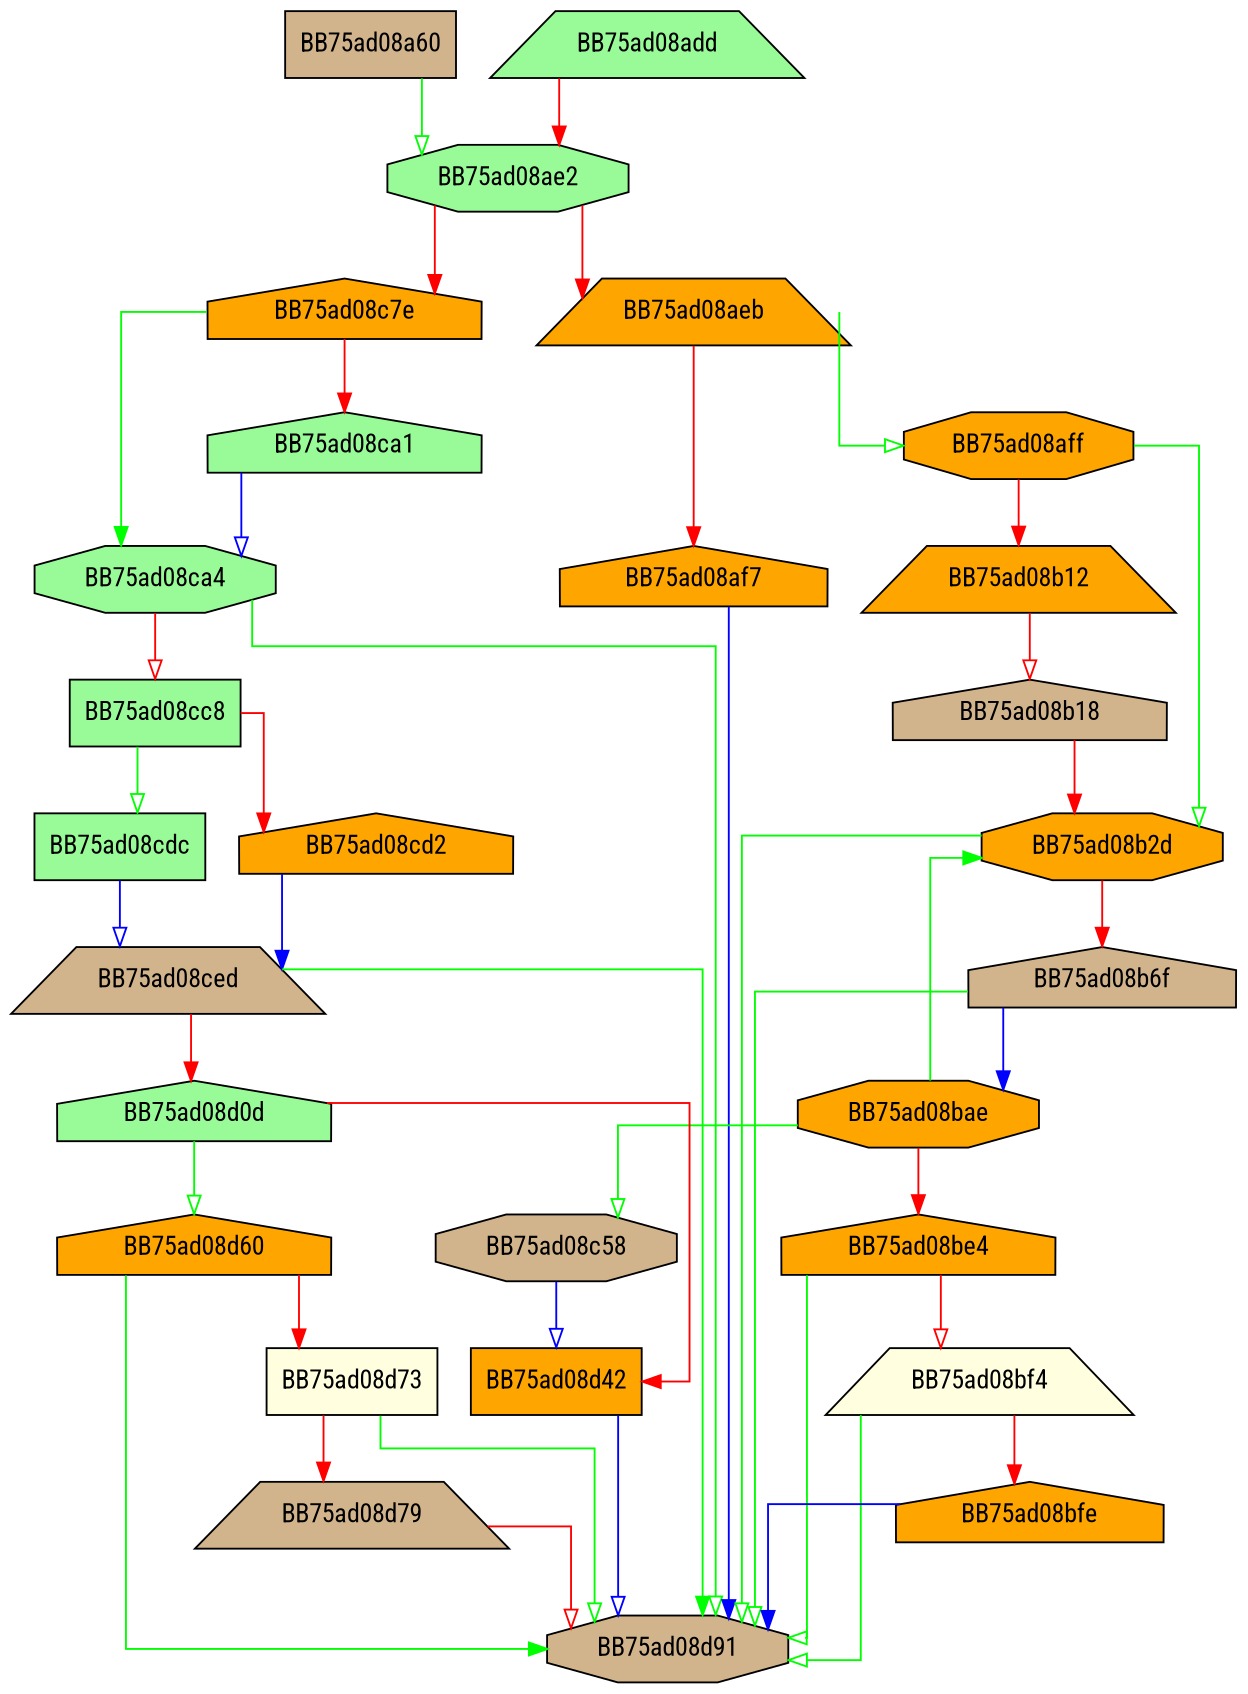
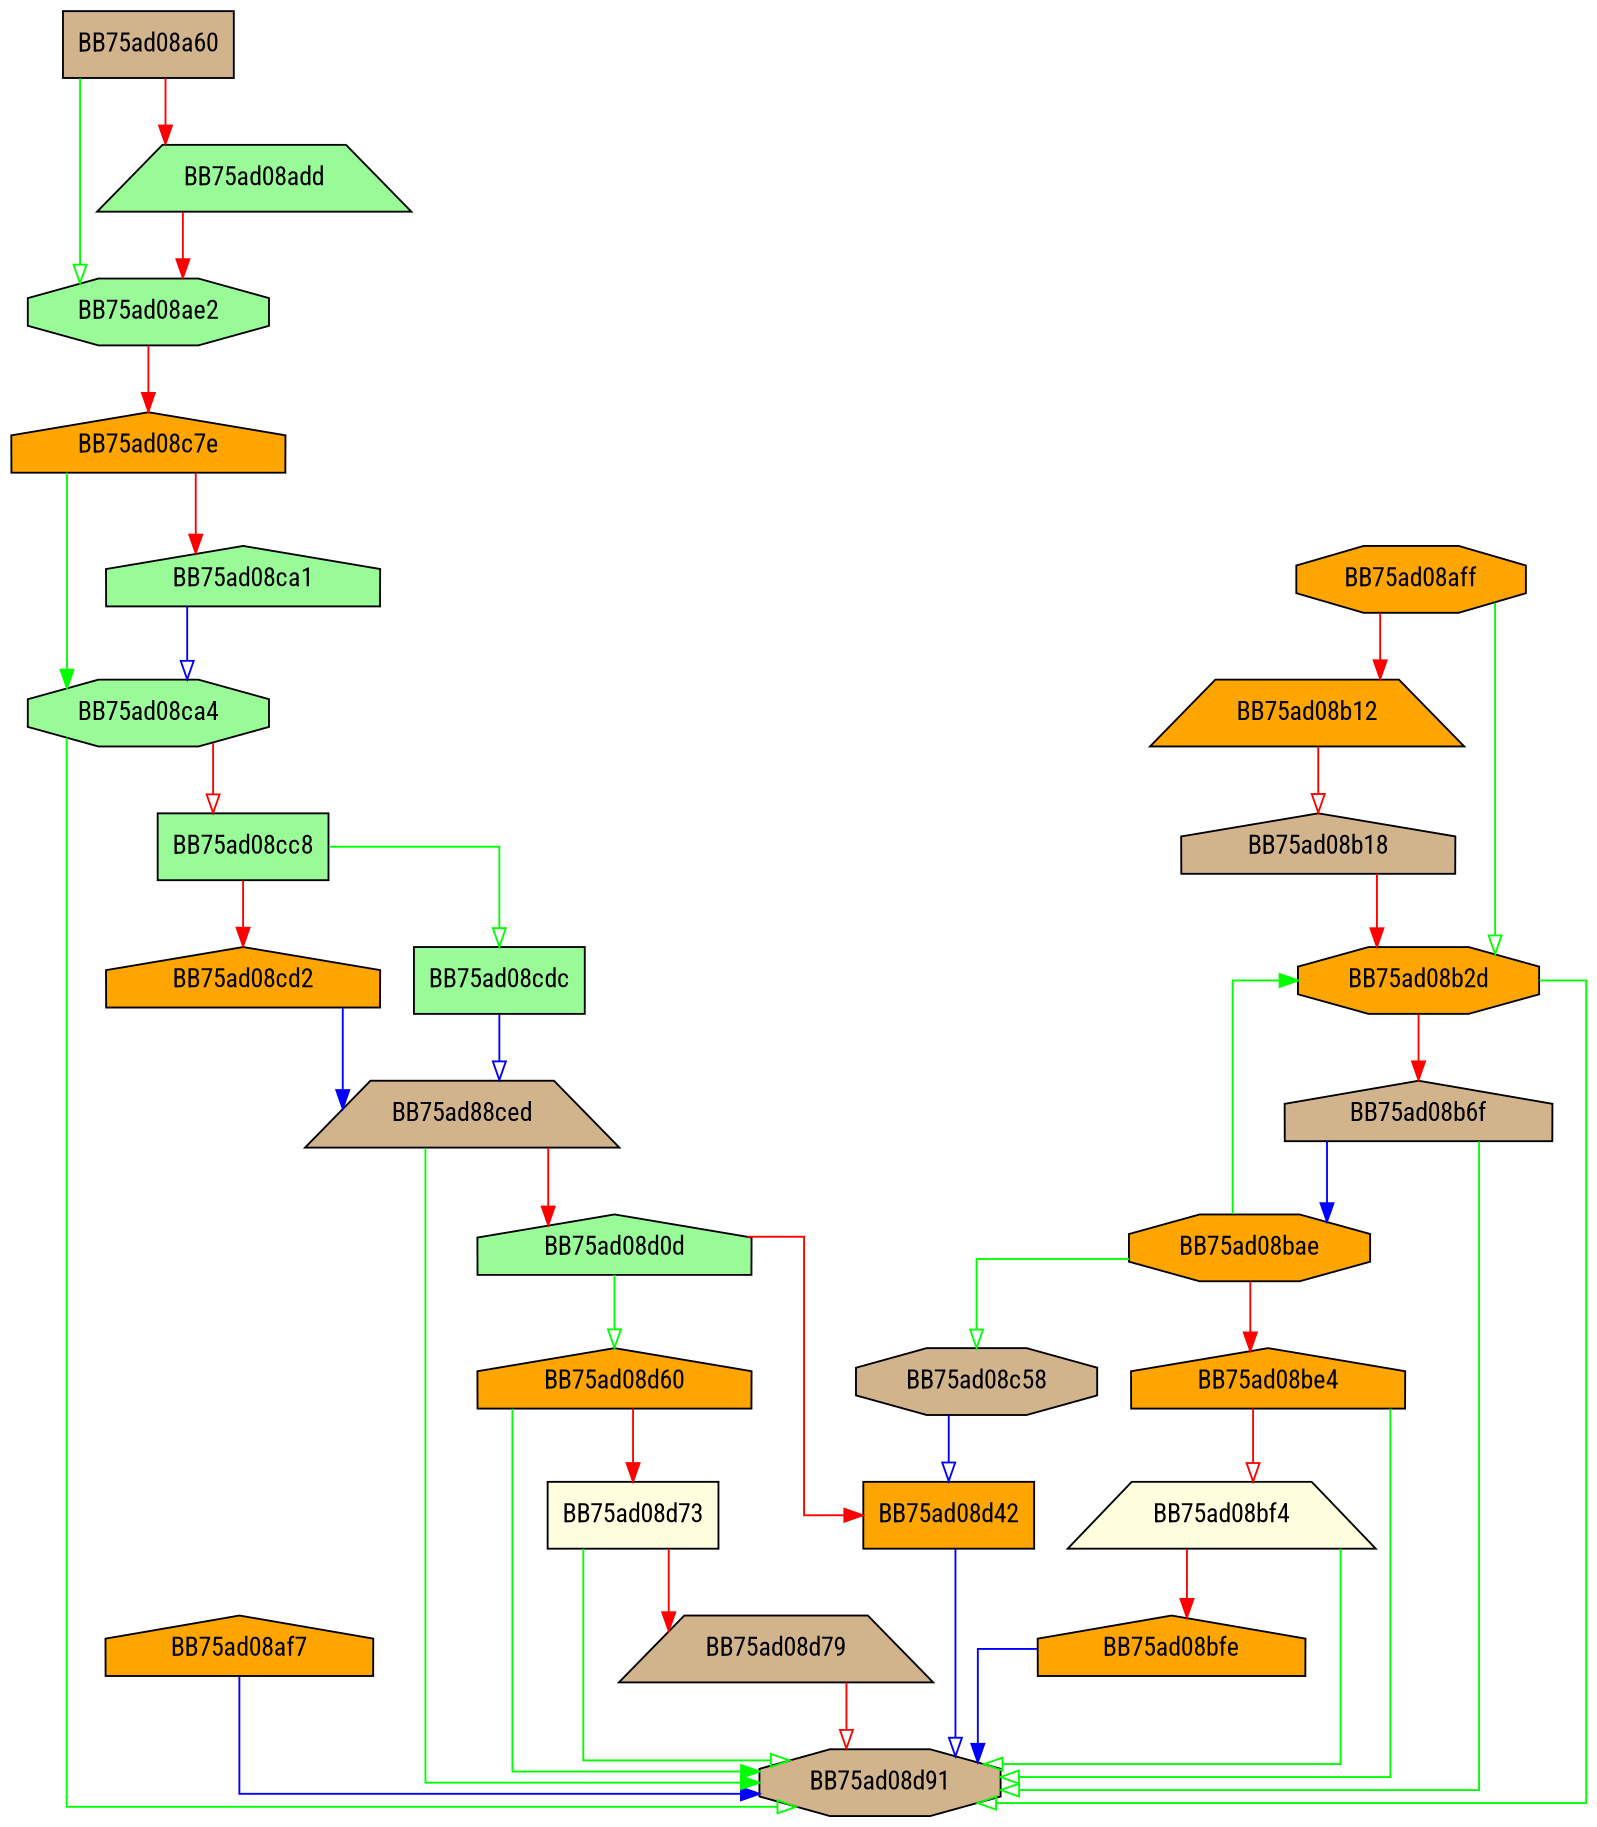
edge "BB75ad08a60" -> "BB75ad08add": added
node "BB75ad08aeb": removed
node "BB75ad08ced": label "BB75ad08ced" -> "BB75ad88ced"
